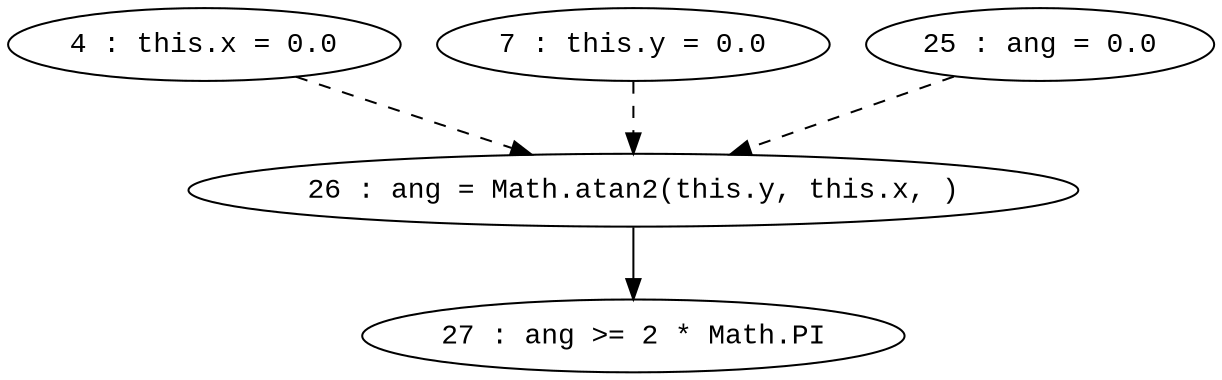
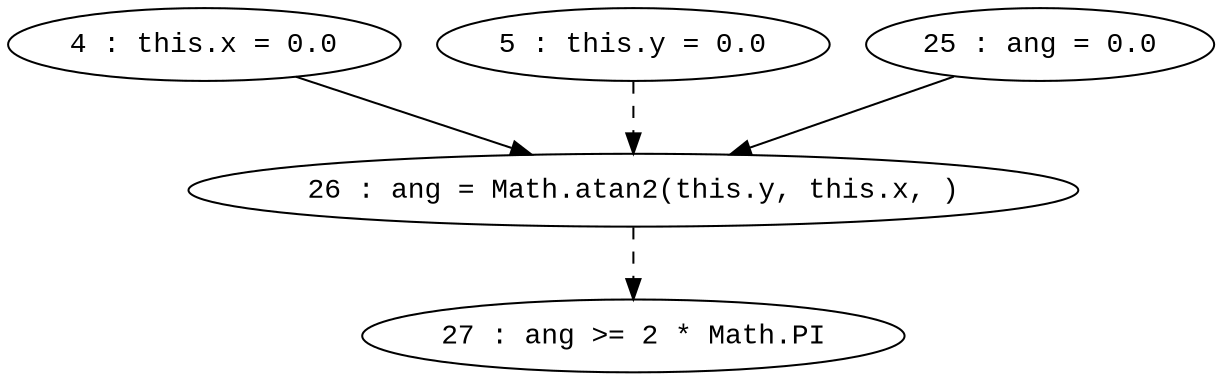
node "7 : this.y = 0.0": label "7 : this.y = 0.0" -> "5 : this.y = 0.0"
edge "4 : this.x = 0.0" -> "26 : ang = Math.atan2(this.y, this.x, )": style dashed -> solid
edge "25 : ang = 0.0" -> "26 : ang = Math.atan2(this.y, this.x, )": style dashed -> solid
edge "26 : ang = Math.atan2(this.y, this.x, )" -> "27 : ang >= 2 * Math.PI": style solid -> dashed
